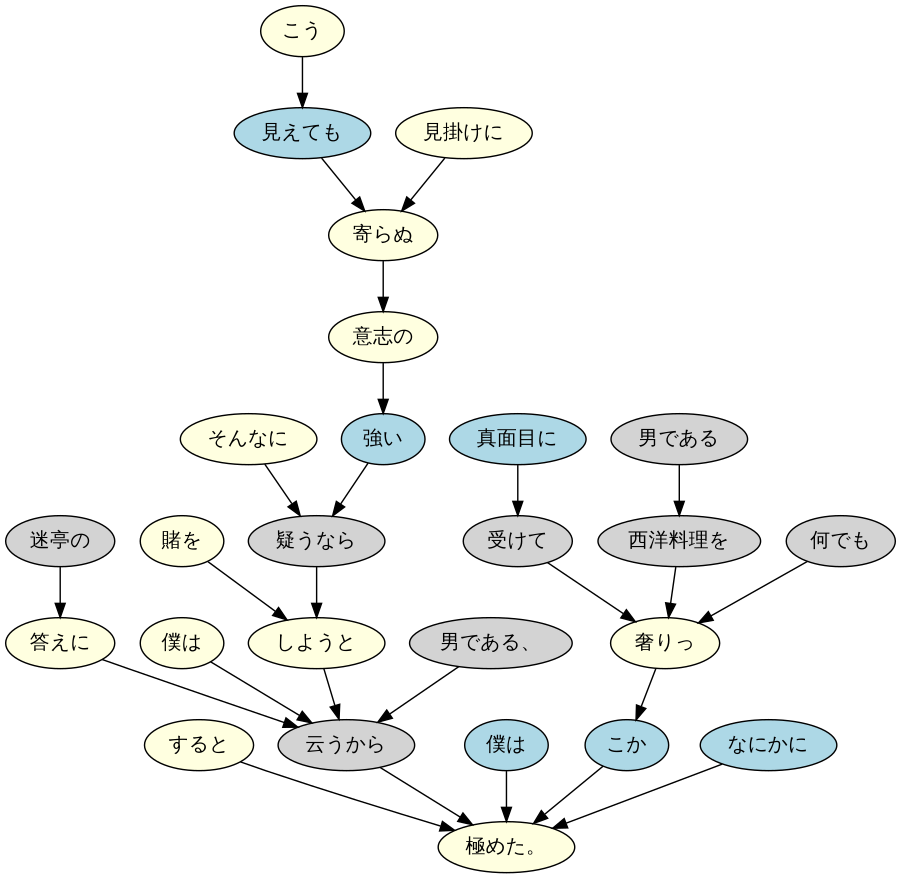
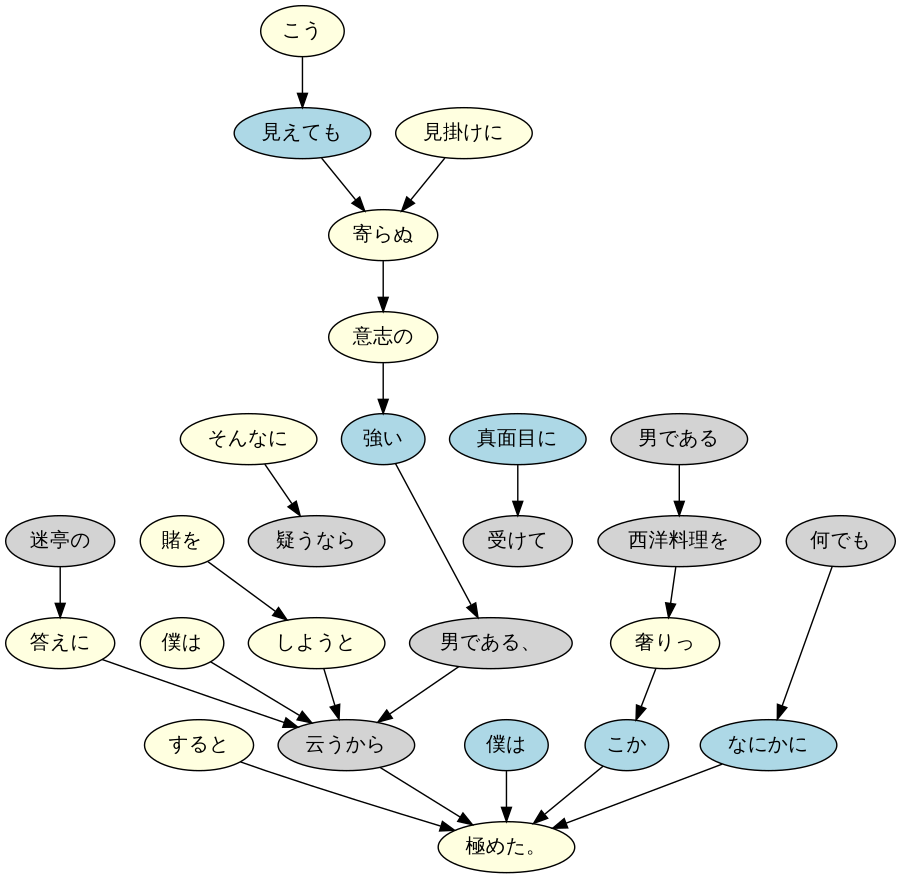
edge "強い" -> "疑うなら": now "強い" -> "男である、"
edge "疑うなら" -> "しようと": removed
edge "受けて" -> "奢りっ": removed
edge "何でも" -> "奢りっ": now "何でも" -> "なにかに"
